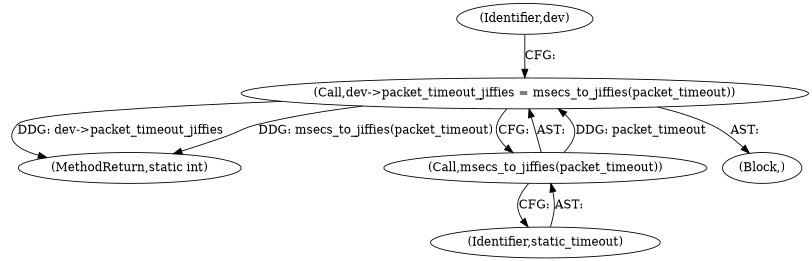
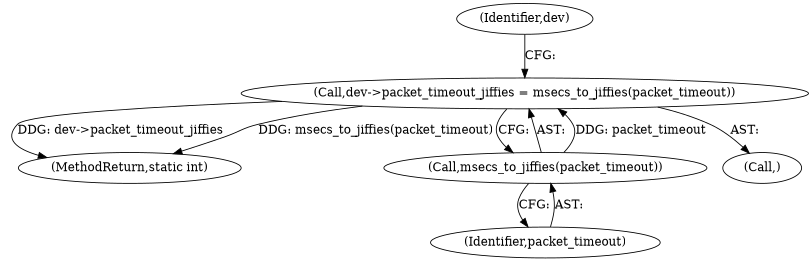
node "(Block,)": label "(Block,)" -> "(Call,)"
node "(Identifier,static_timeout)": label "(Identifier,static_timeout)" -> "(Identifier,packet_timeout)"
